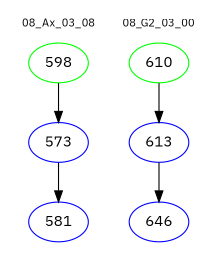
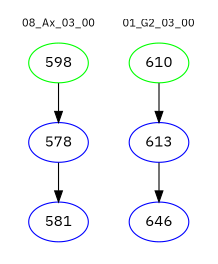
cluster "08_Ax_03_08": label "08_Ax_03_08" -> "08_Ax_03_00"
cluster "08_G2_03_00": label "08_G2_03_00" -> "01_G2_03_00"
node "573": label "573" -> "578"
